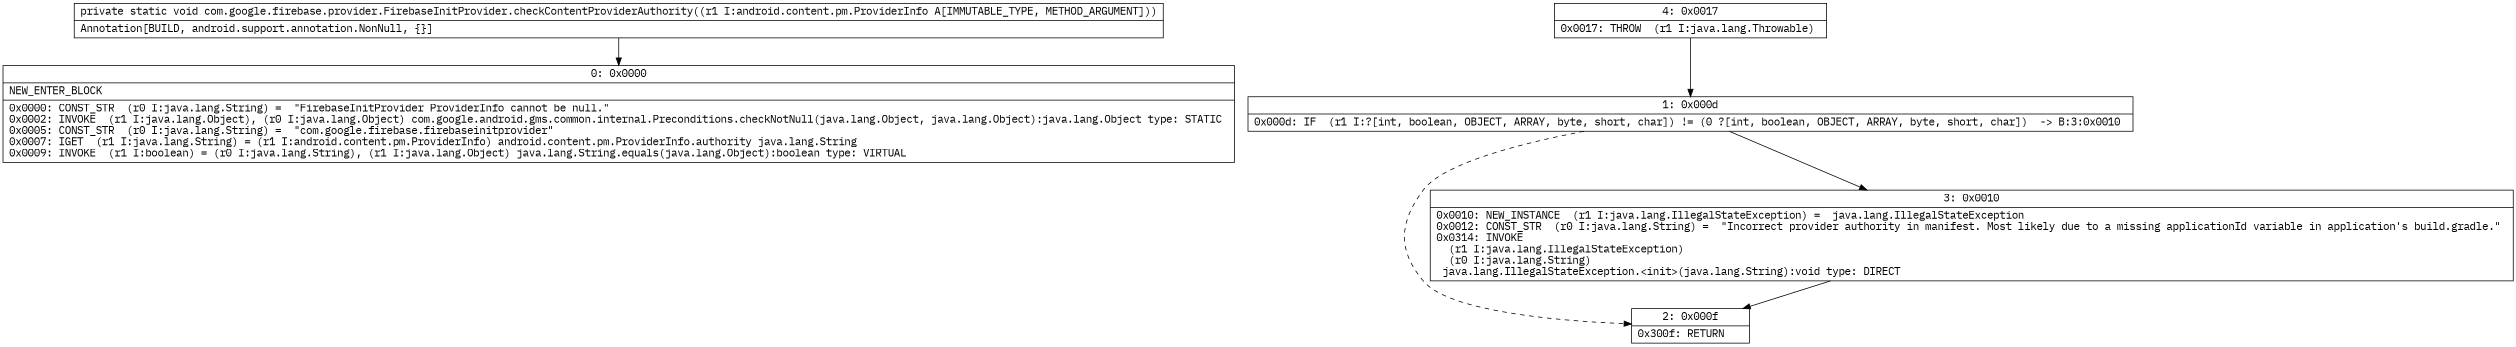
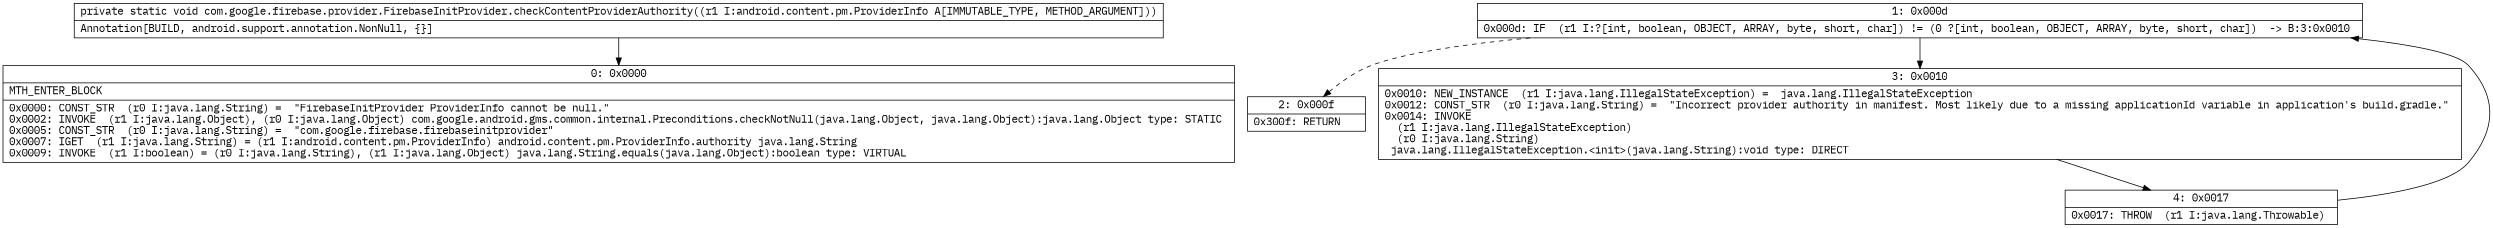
node "0: 0x0000": text "NEW_ENTER_BLOCK" -> "MTH_ENTER_BLOCK"
node "3: 0x0010": text "0x0314: INVOKE" -> "0x0014: INVOKE"
edge "3: 0x0010" -> "2: 0x000f": now "3: 0x0010" -> "4: 0x0017"
